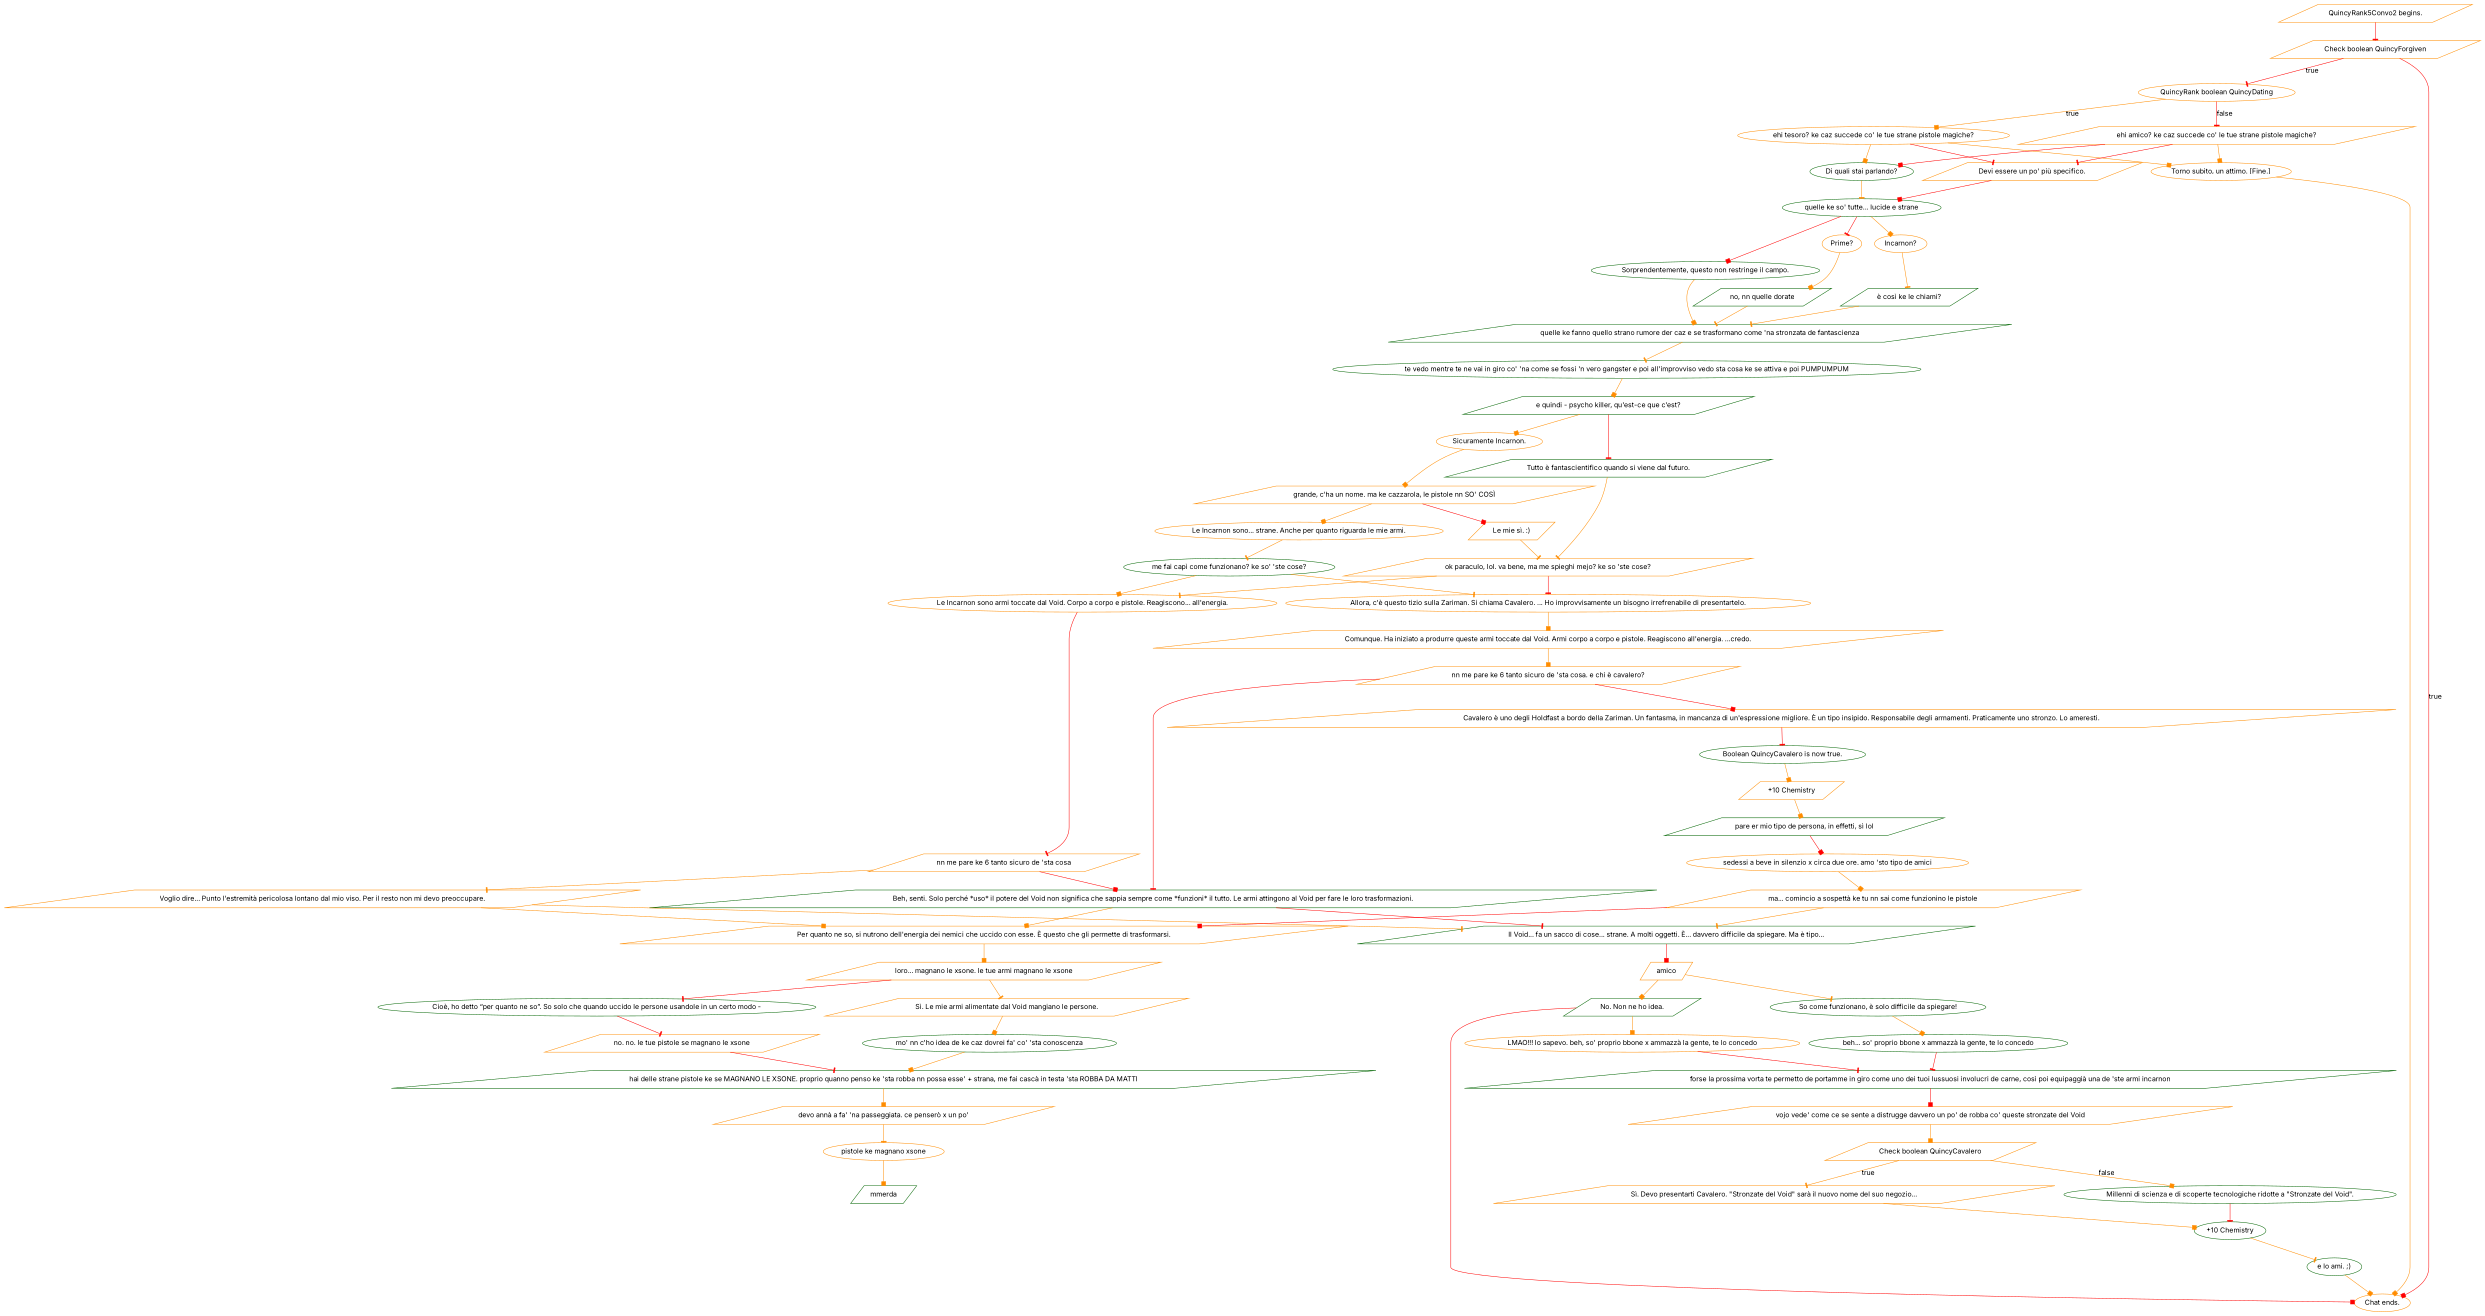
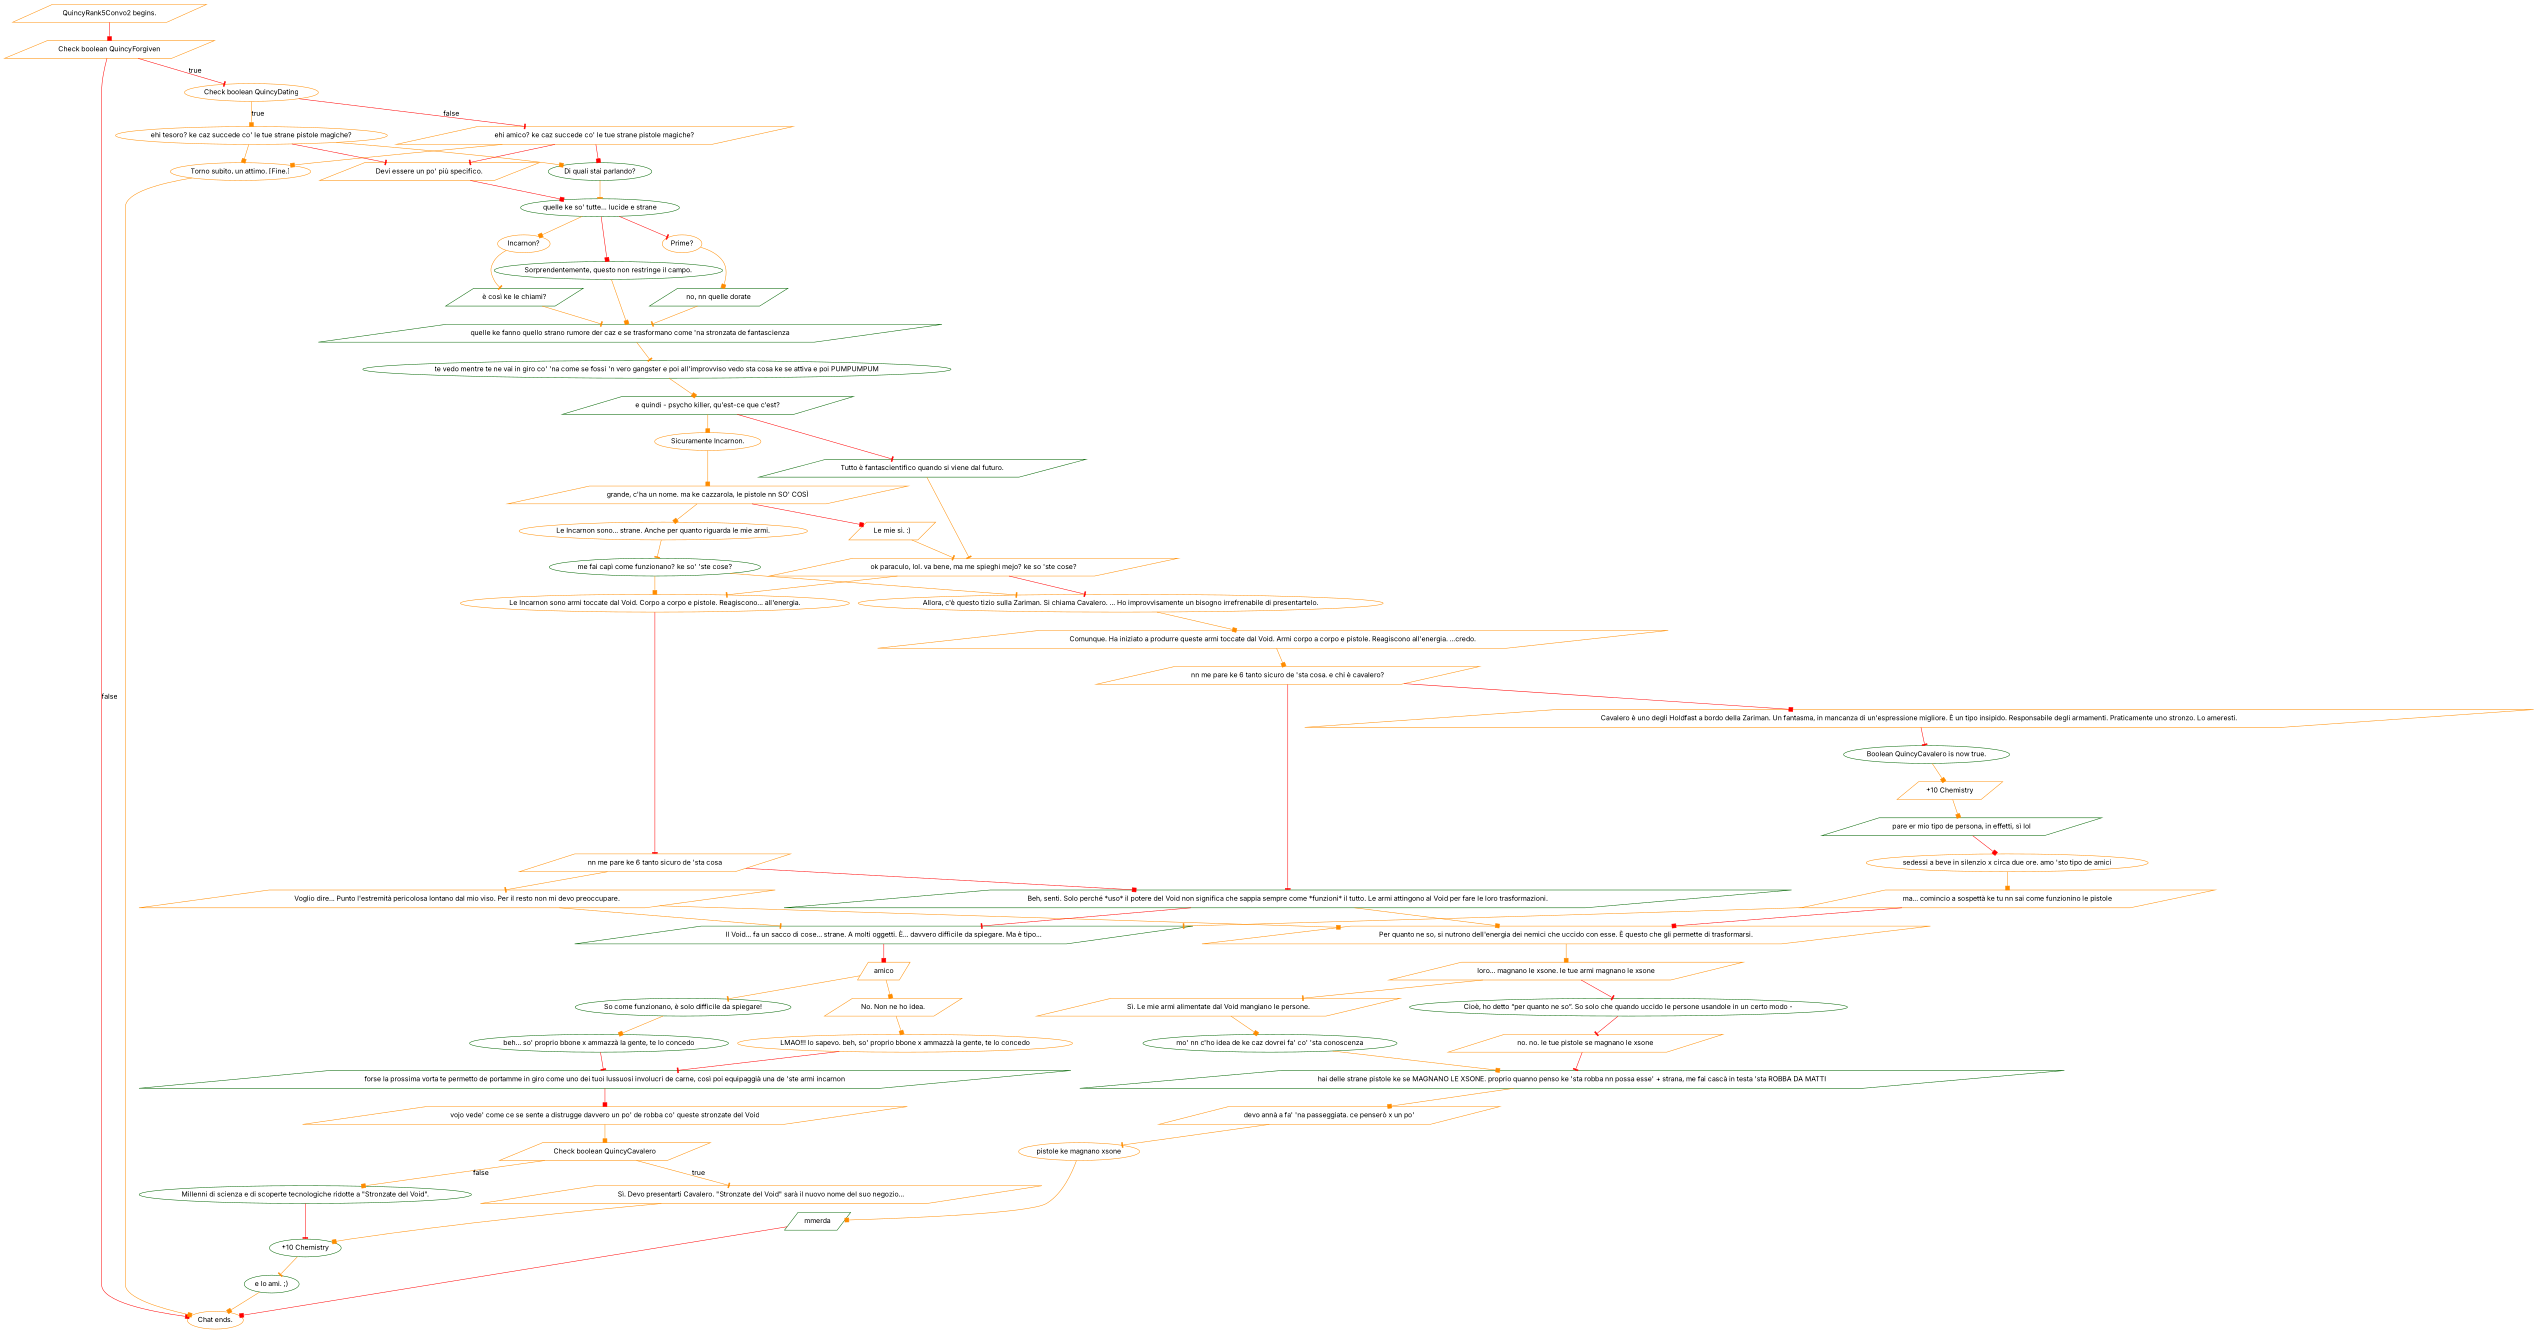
edge "QuincyRank5Convo2 begins." -> "Check boolean QuincyForgiven": arrowhead tee -> box
node "QuincyRank boolean QuincyDating": label "QuincyRank boolean QuincyDating" -> "Check boolean QuincyDating"
edge "Check boolean QuincyForgiven" -> "Chat ends.": label "true" -> "false"
node "No. Non ne ho idea.": color darkgreen -> darkorange
edge "No. Non ne ho idea." -> "Chat ends.": now "mmerda" -> "Chat ends."
